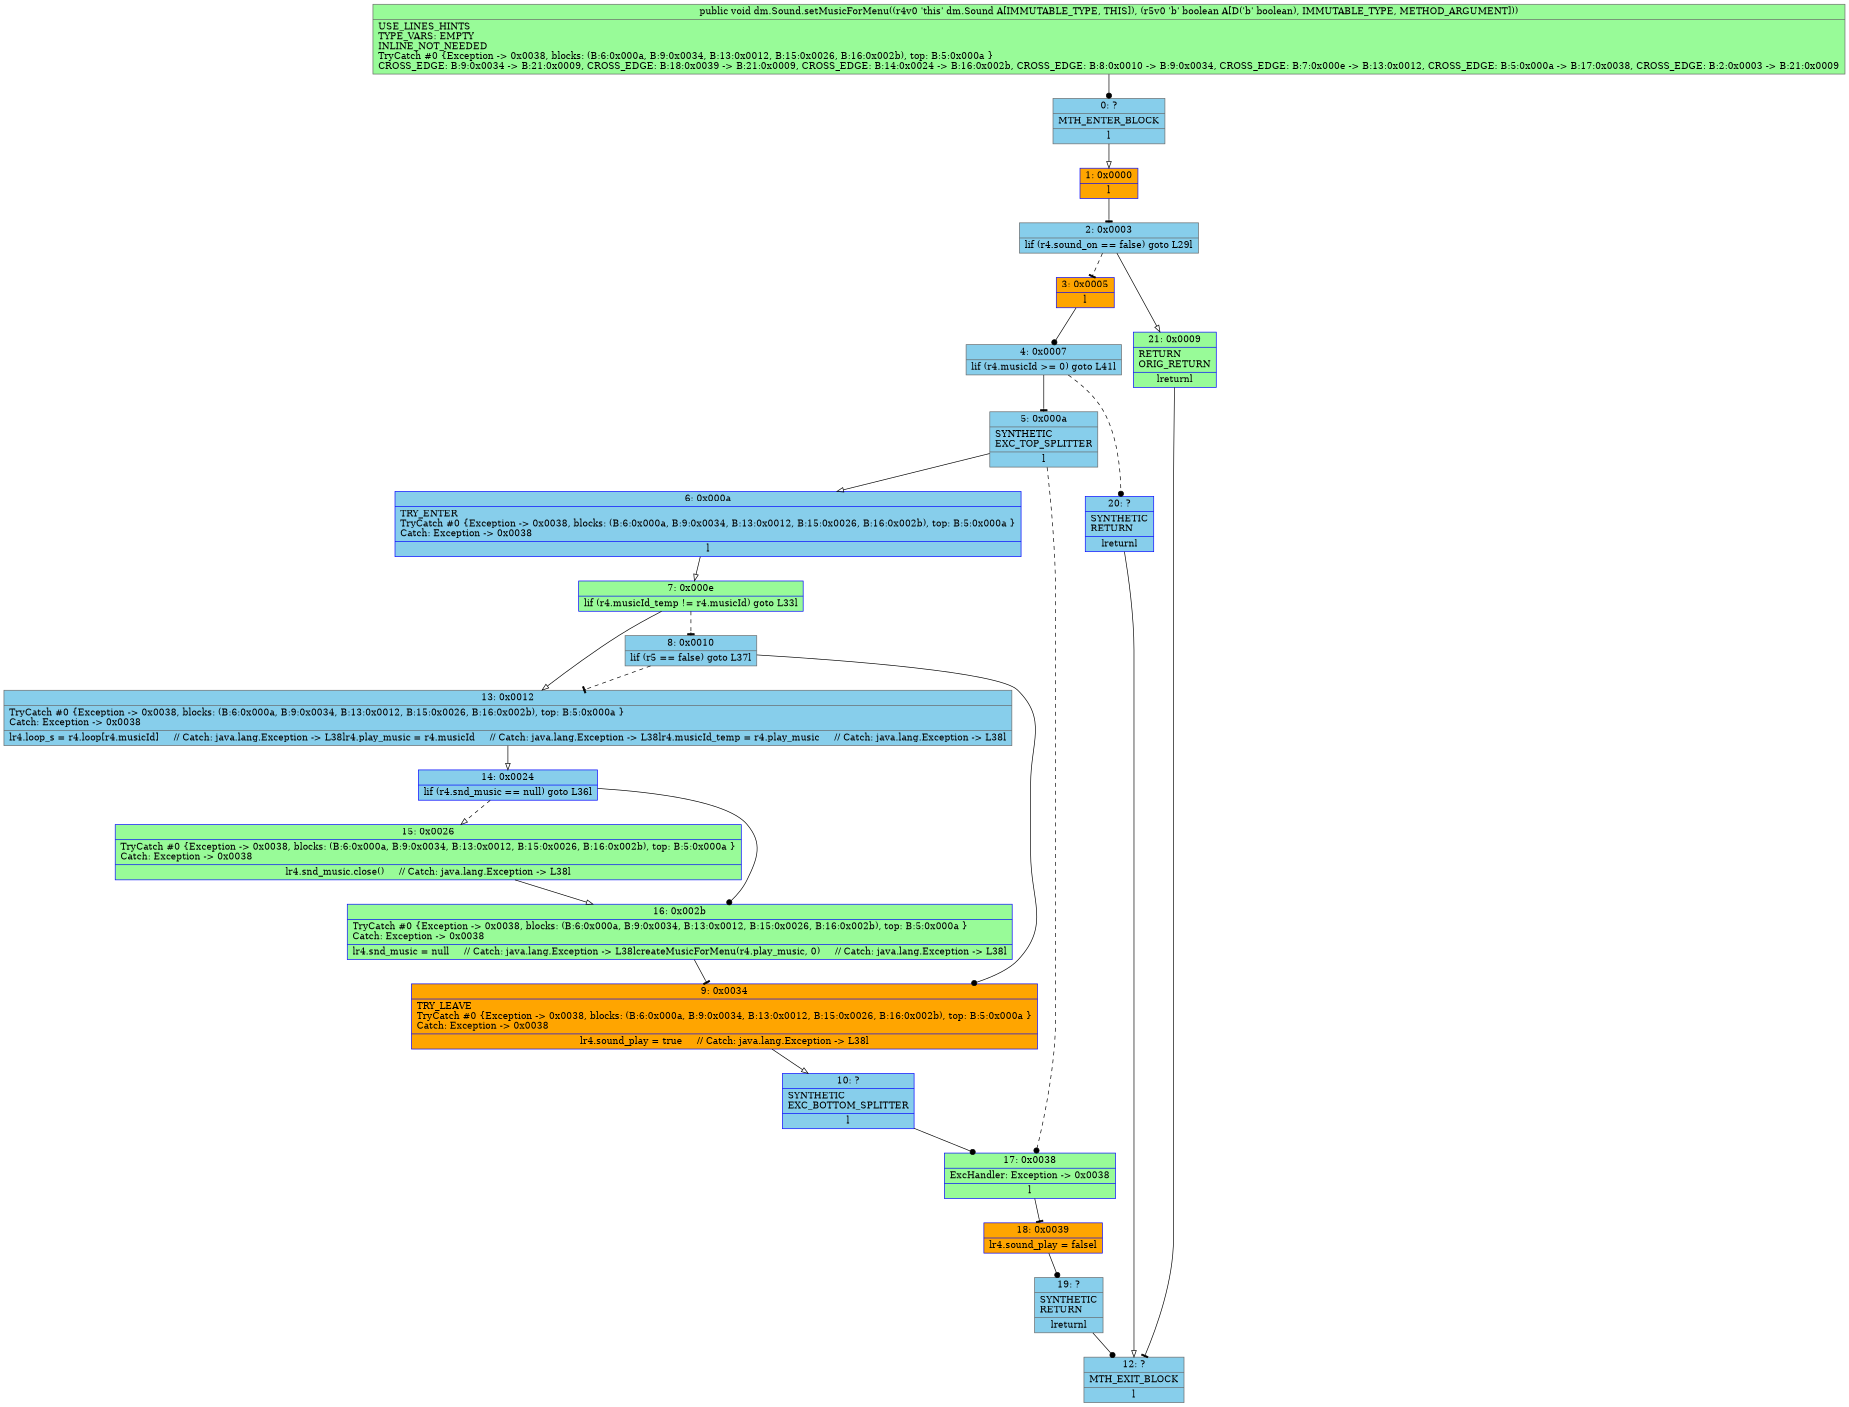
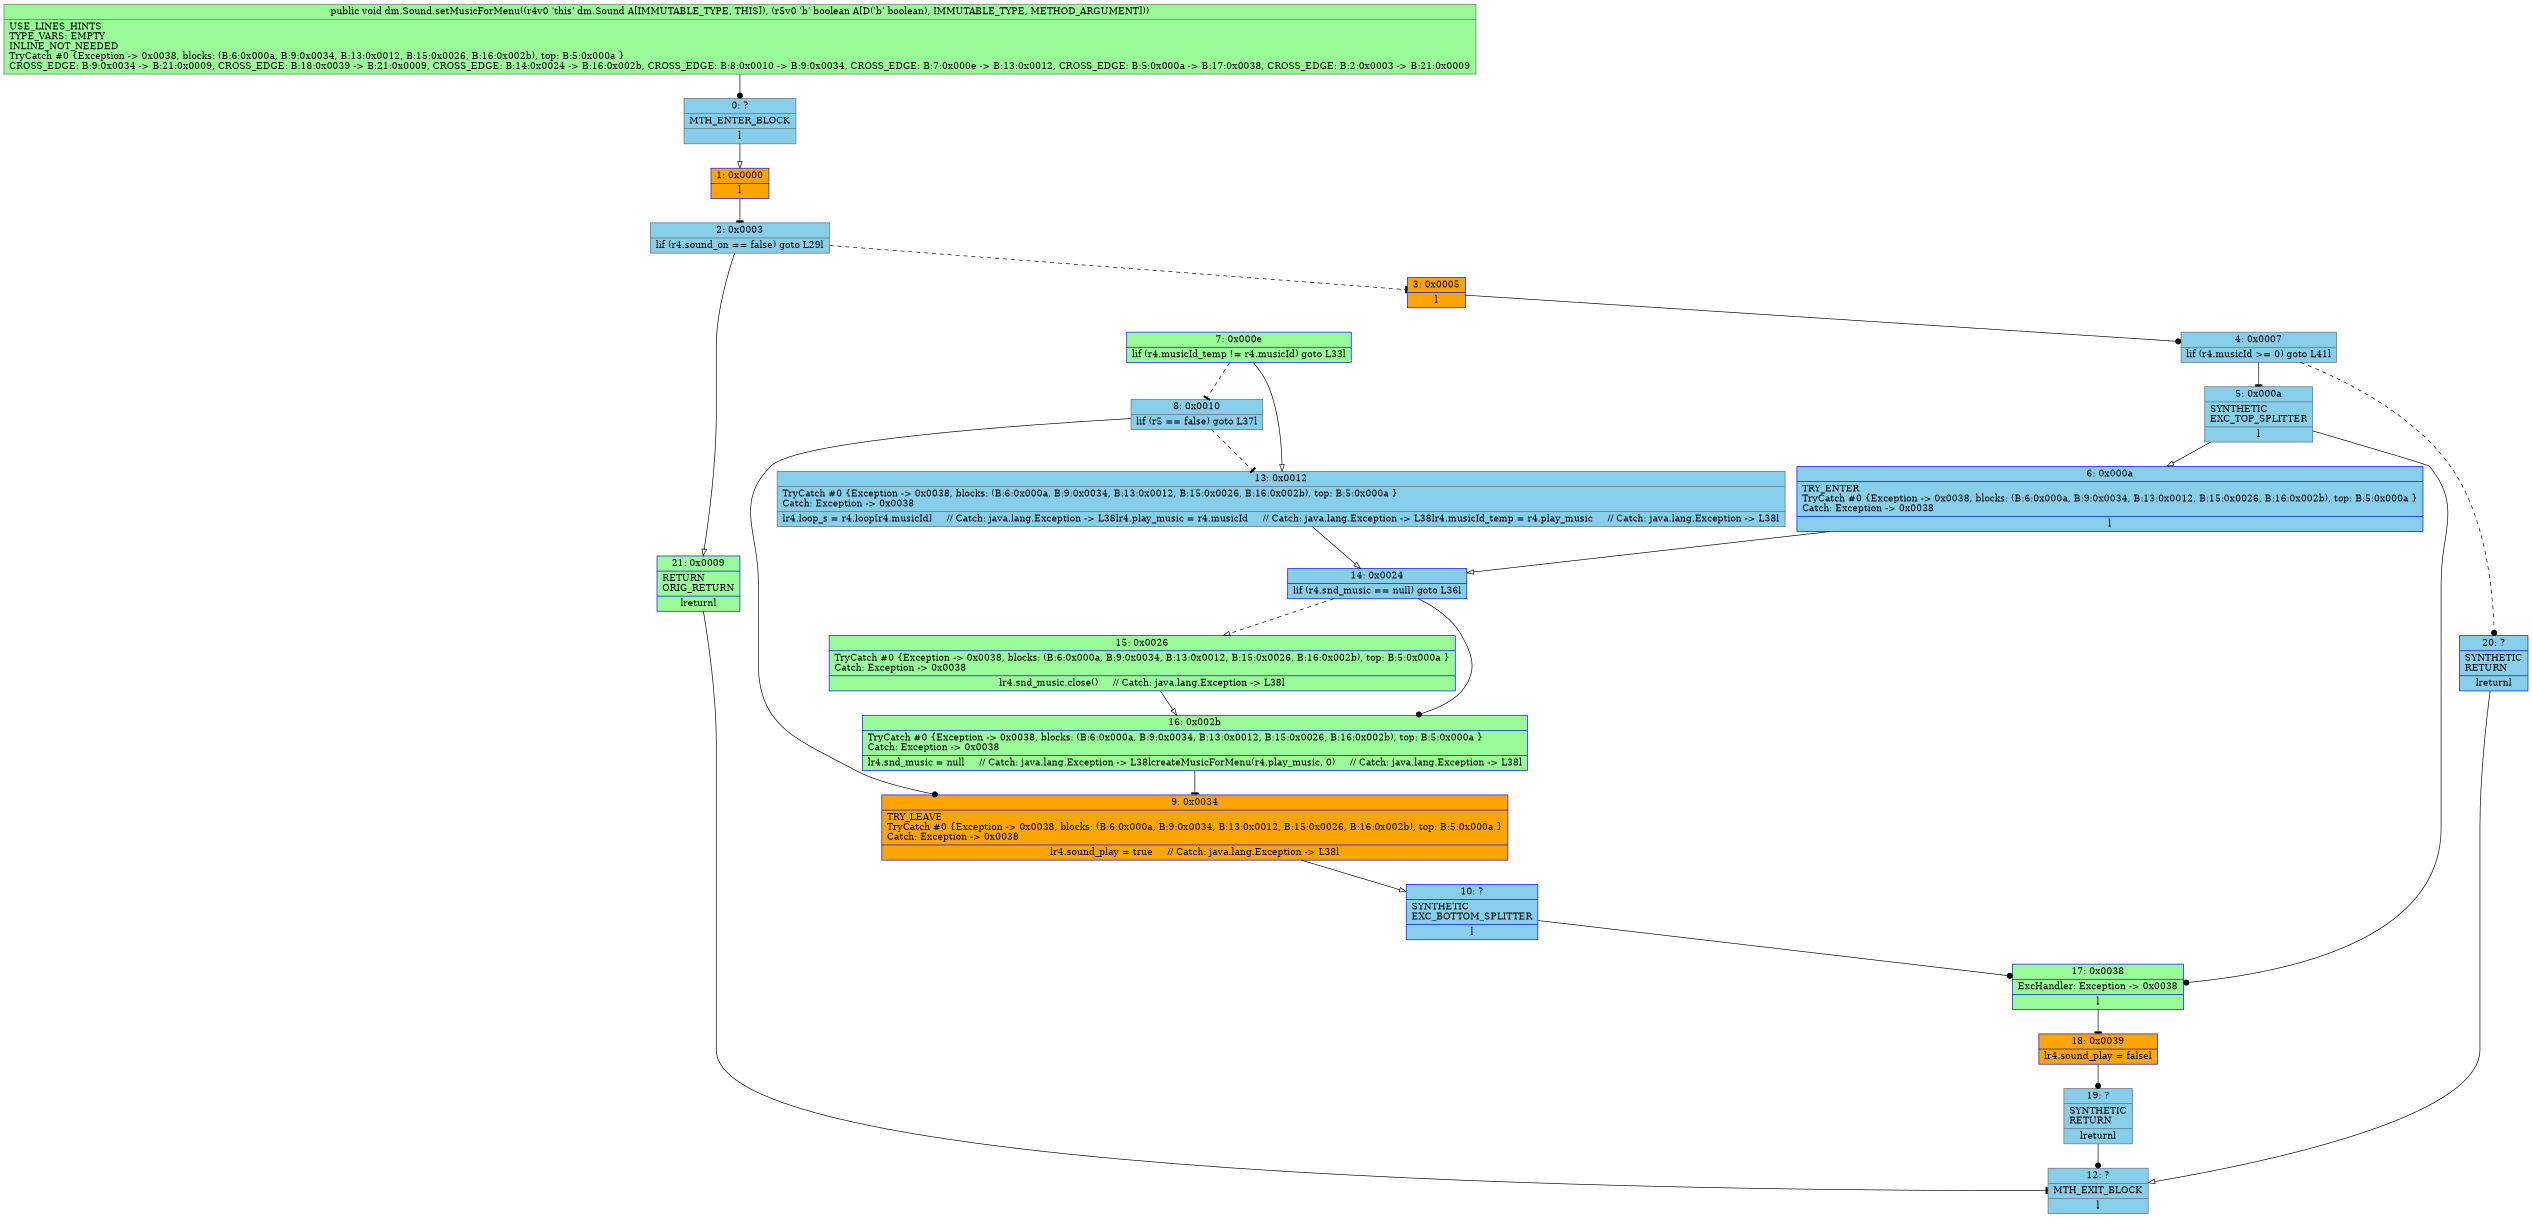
edge "6: 0x000a" -> "7: 0x000e": now "6: 0x000a" -> "14: 0x0024"
edge "5: 0x000a" -> "17: 0x0038": style dashed -> solid
